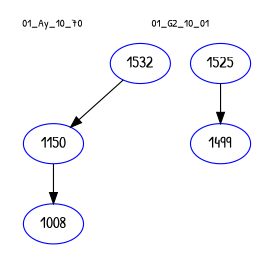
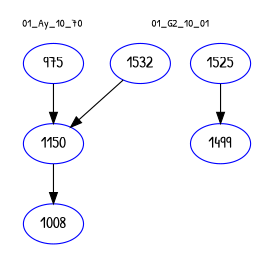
node "975": added
